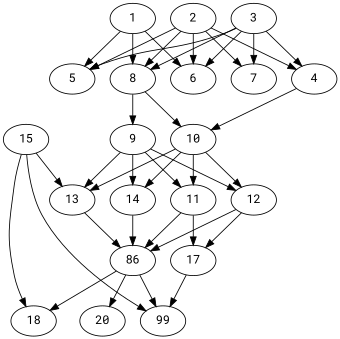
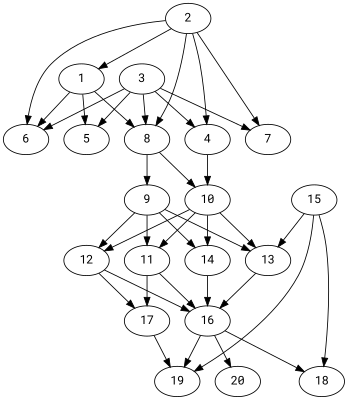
edge "2" -> "5": now "2" -> "1"
node "86": label "86" -> "16"
node "99": label "99" -> "19"
